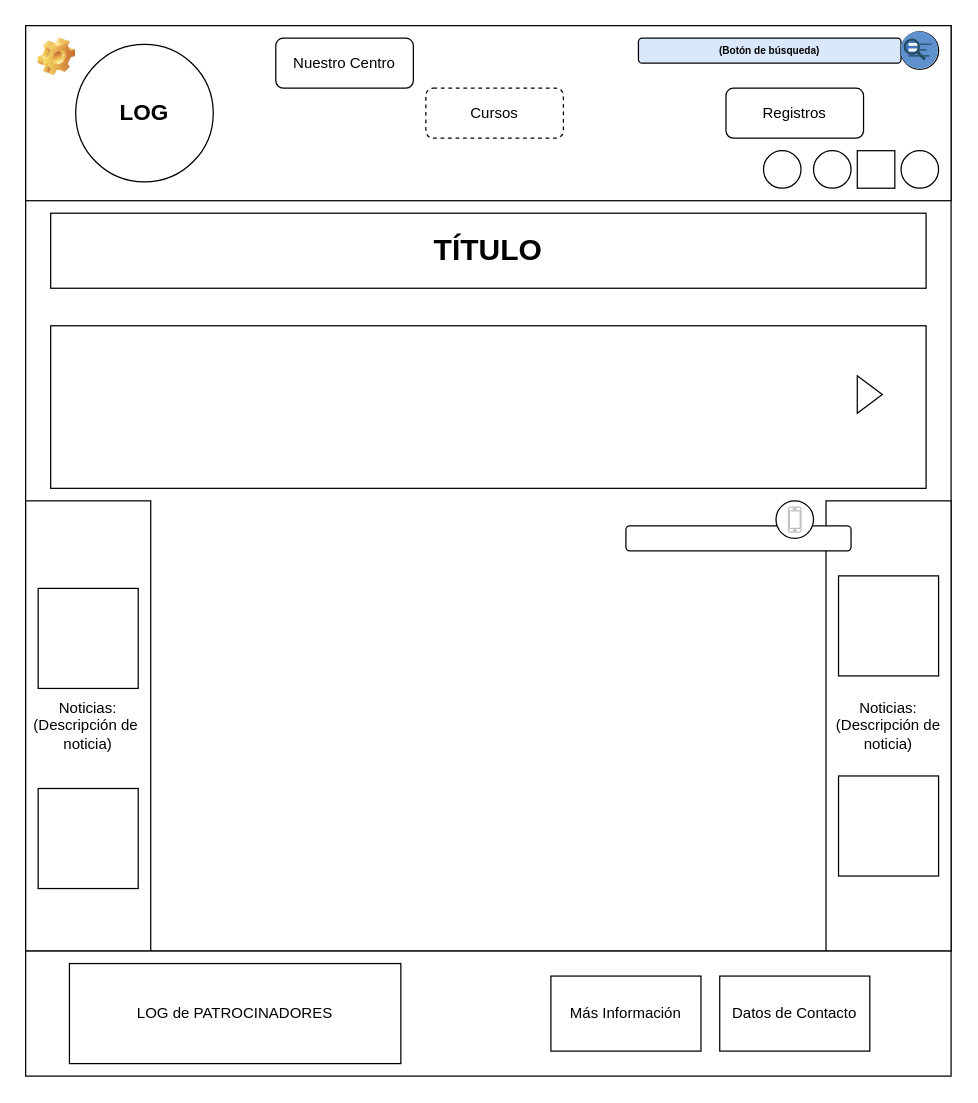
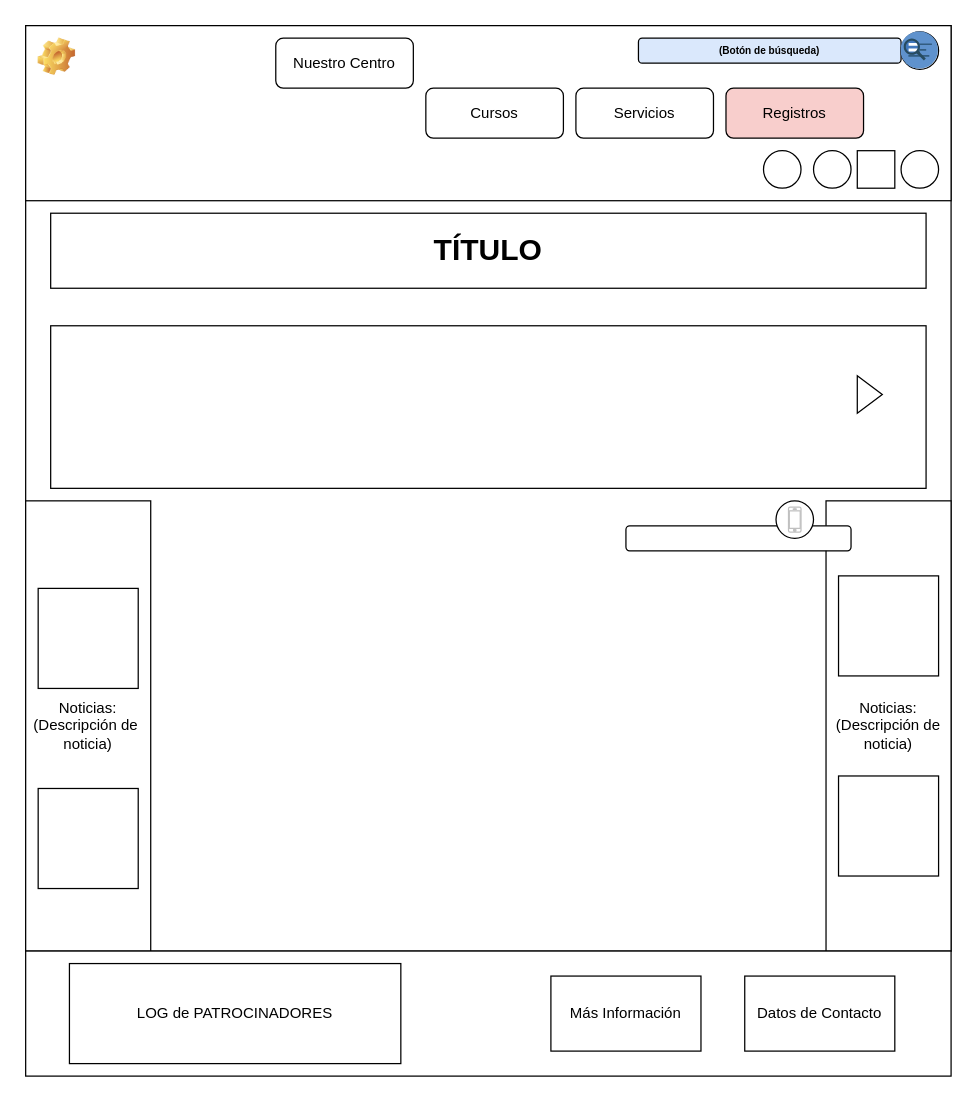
node "LOG": removed
node "Cursos": style dashed -> solid
node "Servicios": added
node "Registros": fillcolor #ffffff -> #f8cecc
node "Datos de Contacto": moved (794, 1013) -> (819, 1013)
